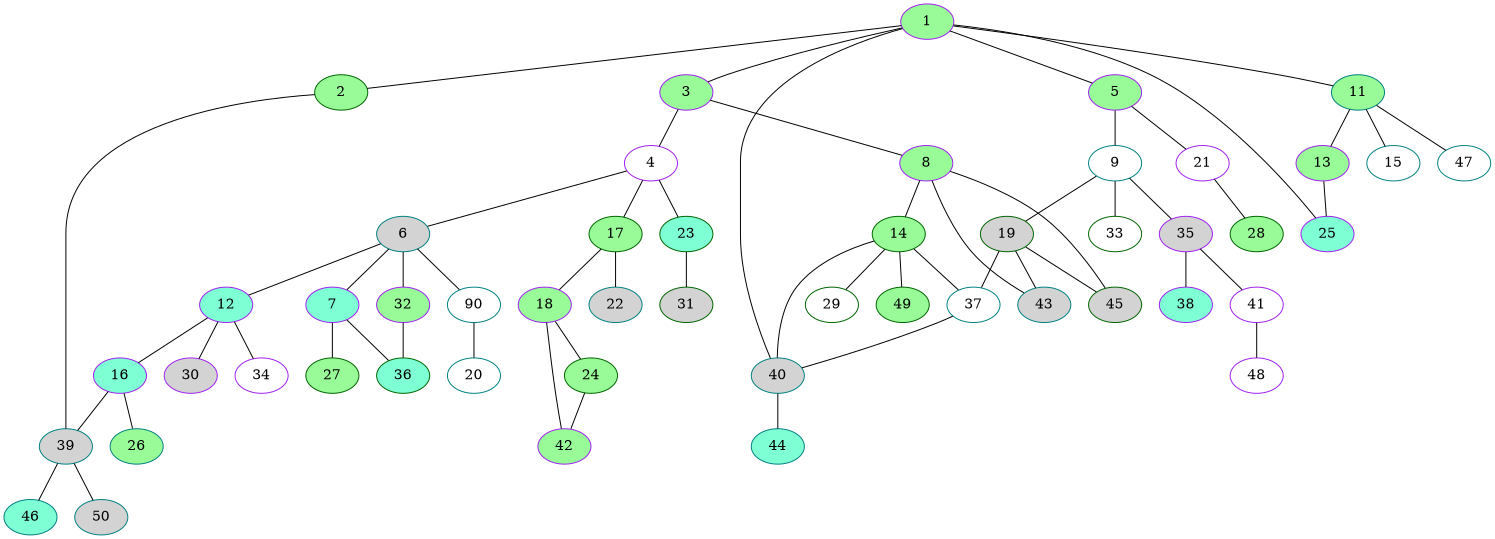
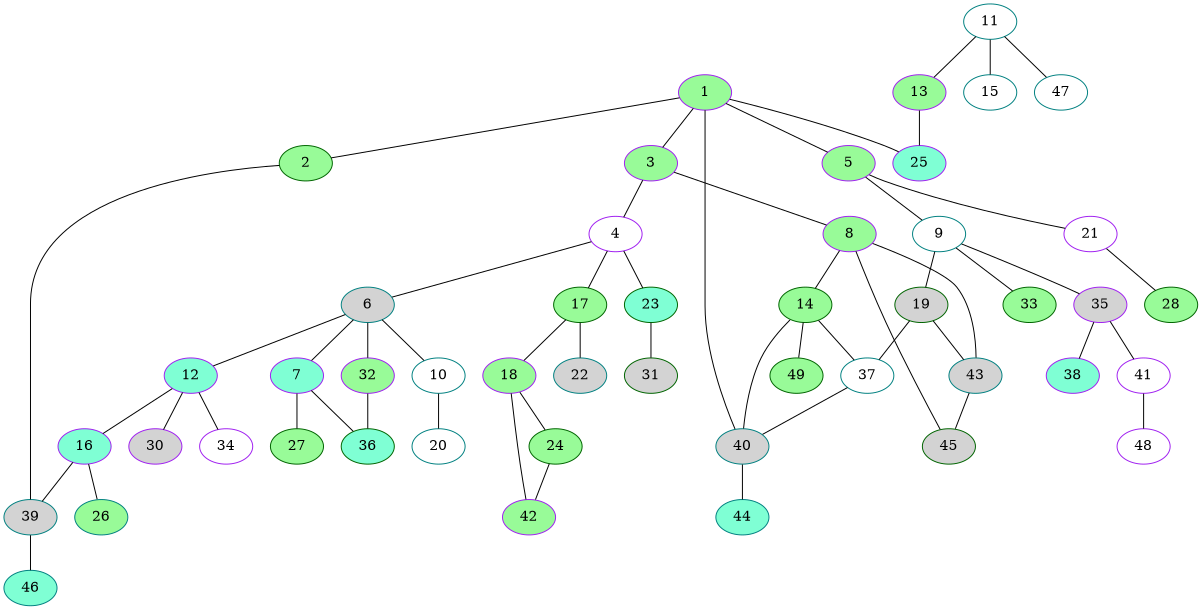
edge "1" -- "11": removed
node "11": fillcolor palegreen -> white
node "33": fillcolor white -> palegreen
edge "19" -- "45": now "43" -- "45"
node "90": label "90" -> "10"
node "29": removed
node "50": removed
